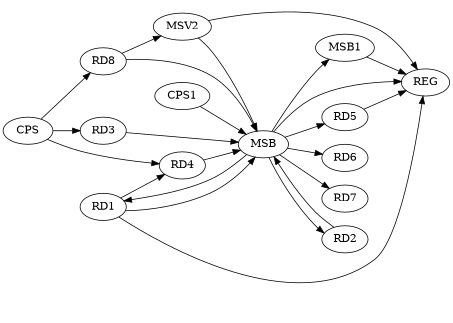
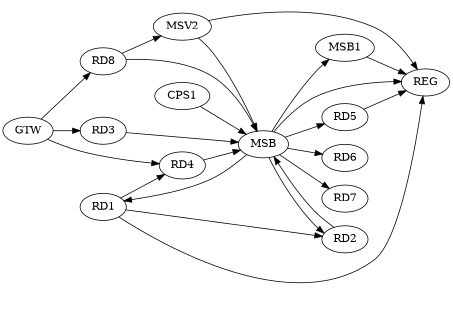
node "CPS": label "CPS" -> "GTW"
edge "RD1" -> "MSB": now "RD1" -> "RD2"
